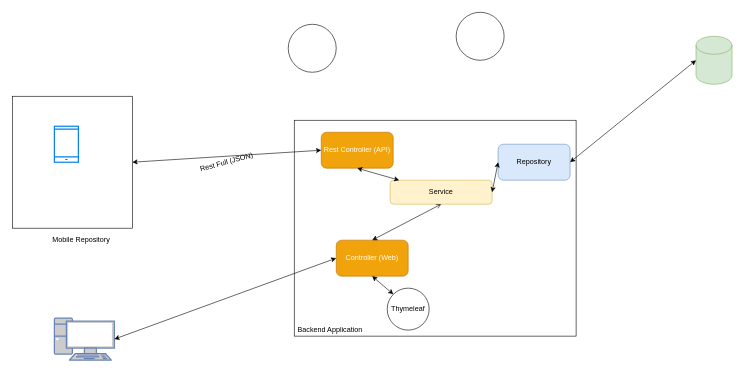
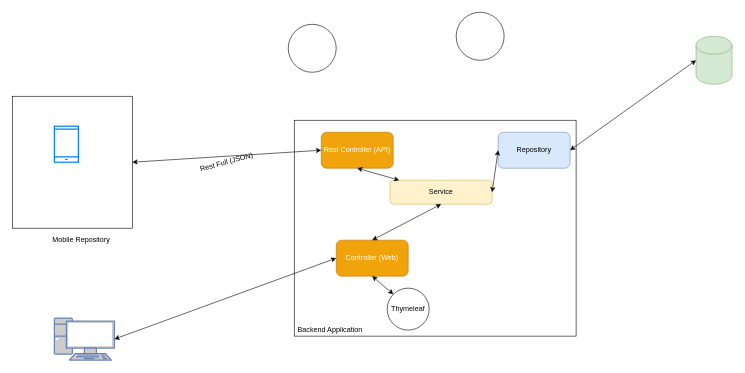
node "Repository": moved (534, 162) -> (534, 150)
edge "Service" -- "Controller (Web)": arrowhead open -> classic
